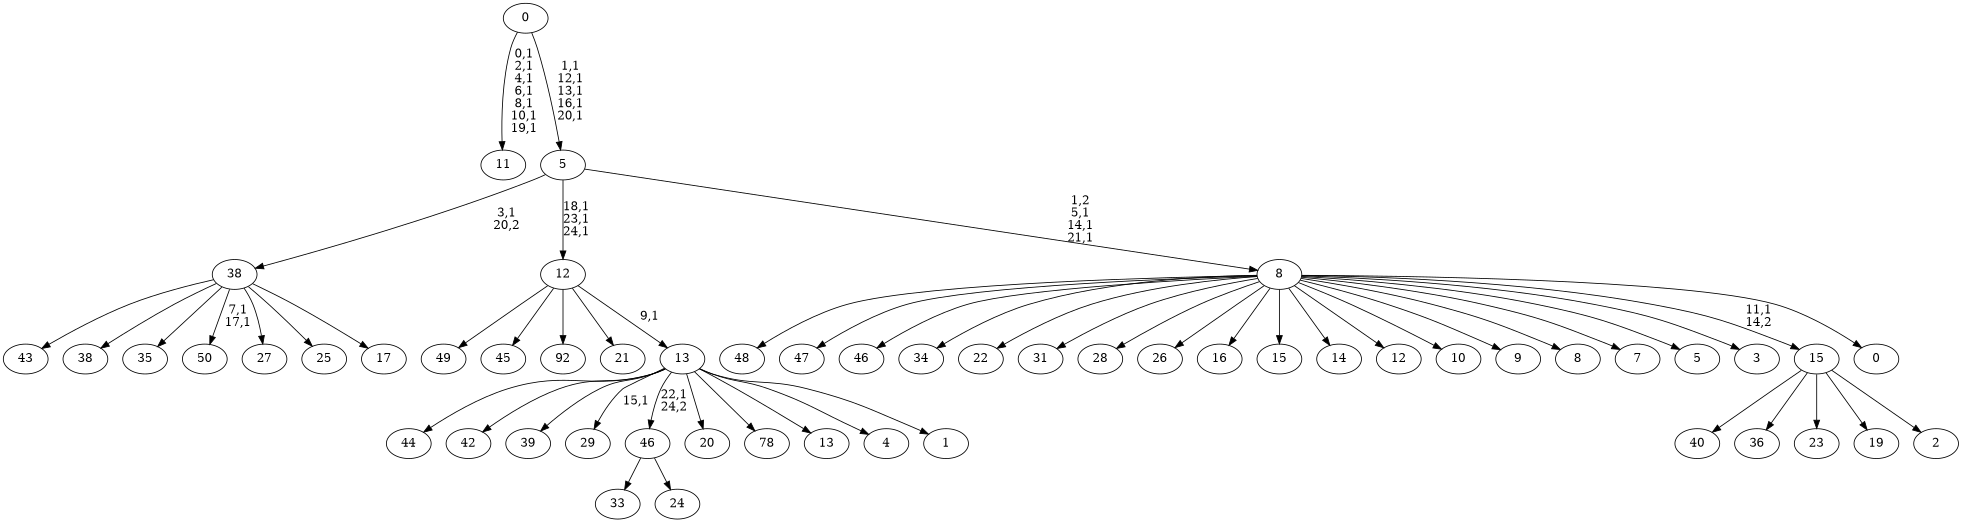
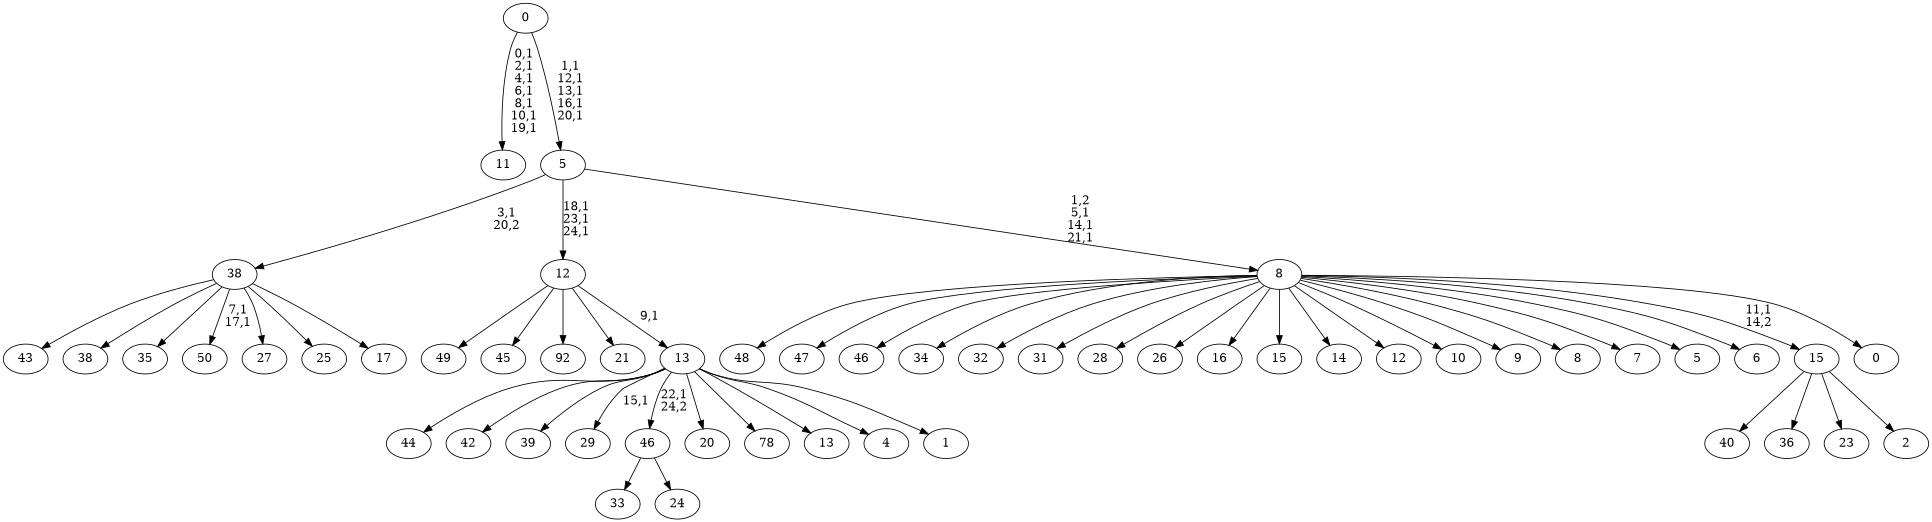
node "22": label "22" -> "32"
node "3": label "3" -> "6"
node "19": removed
